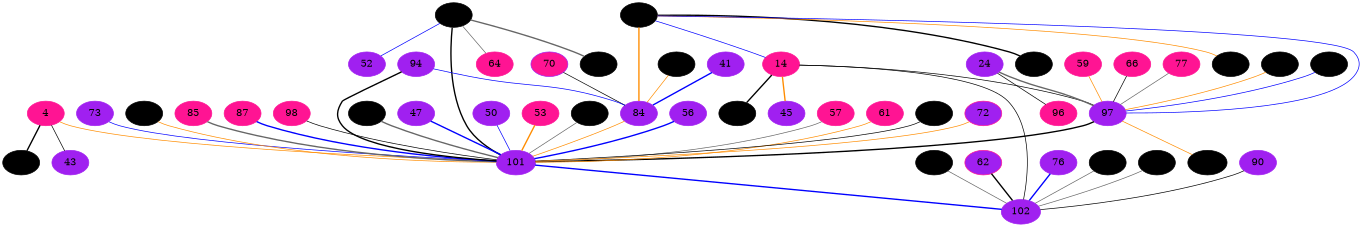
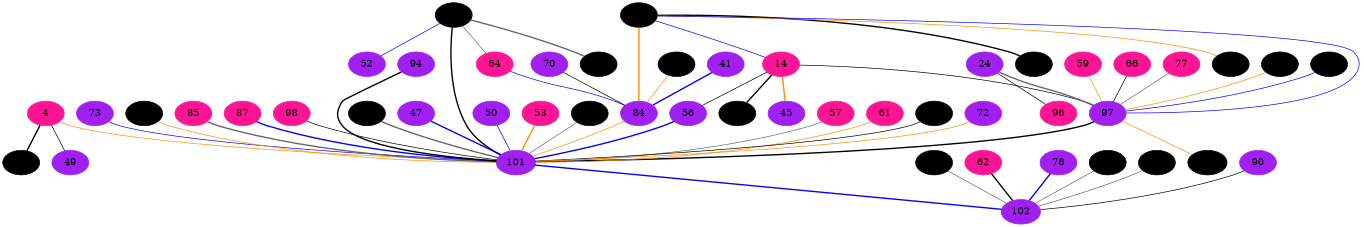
node "70": fillcolor deeppink -> purple
edge "14" -- "102": now "14" -- "56"
edge "94" -- "84": now "64" -- "84"
node "43": label "43" -> "49"
node "62": fillcolor purple -> deeppink
